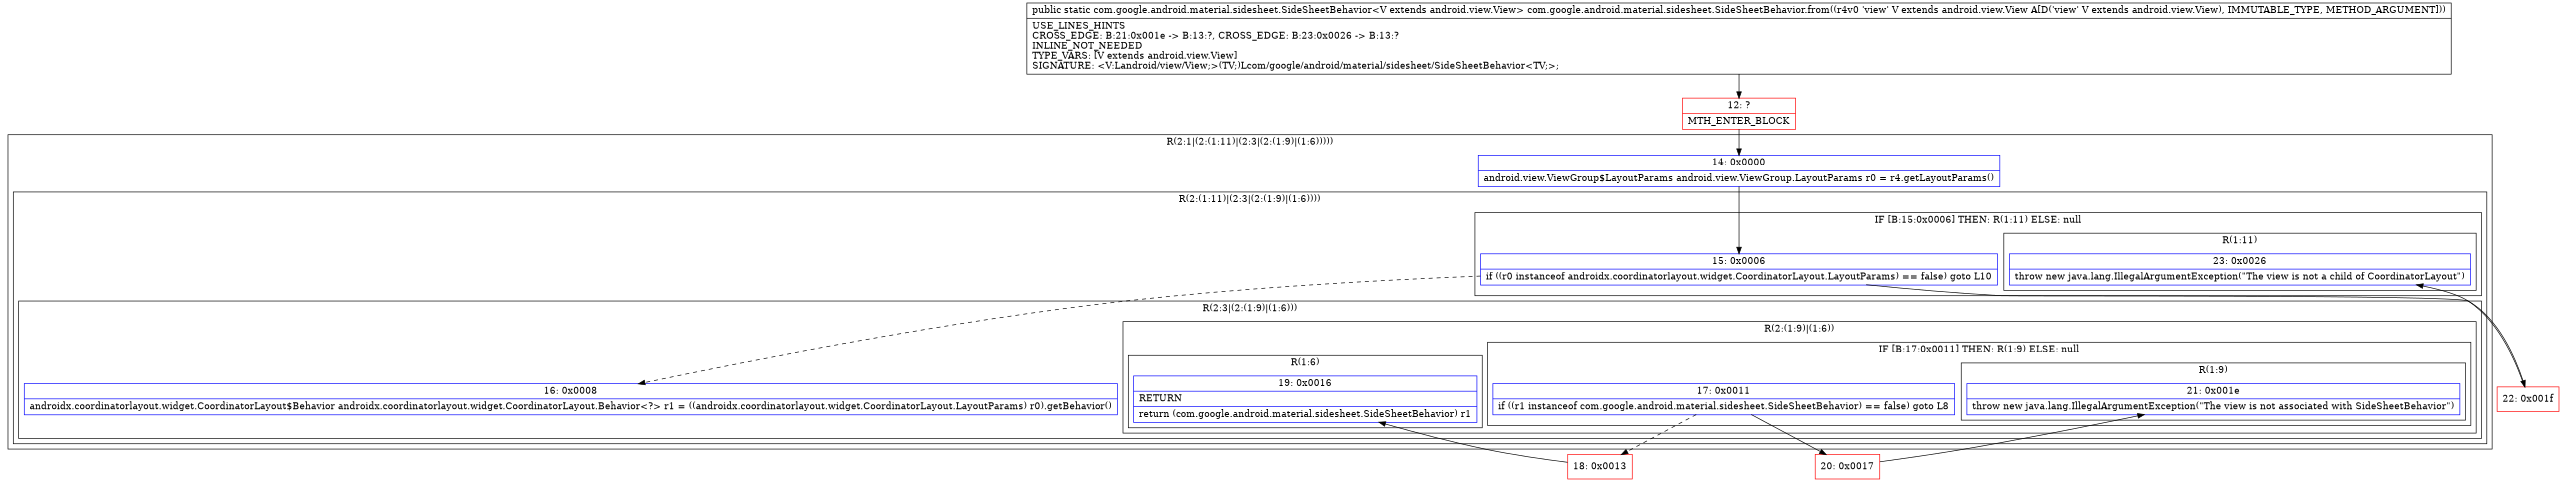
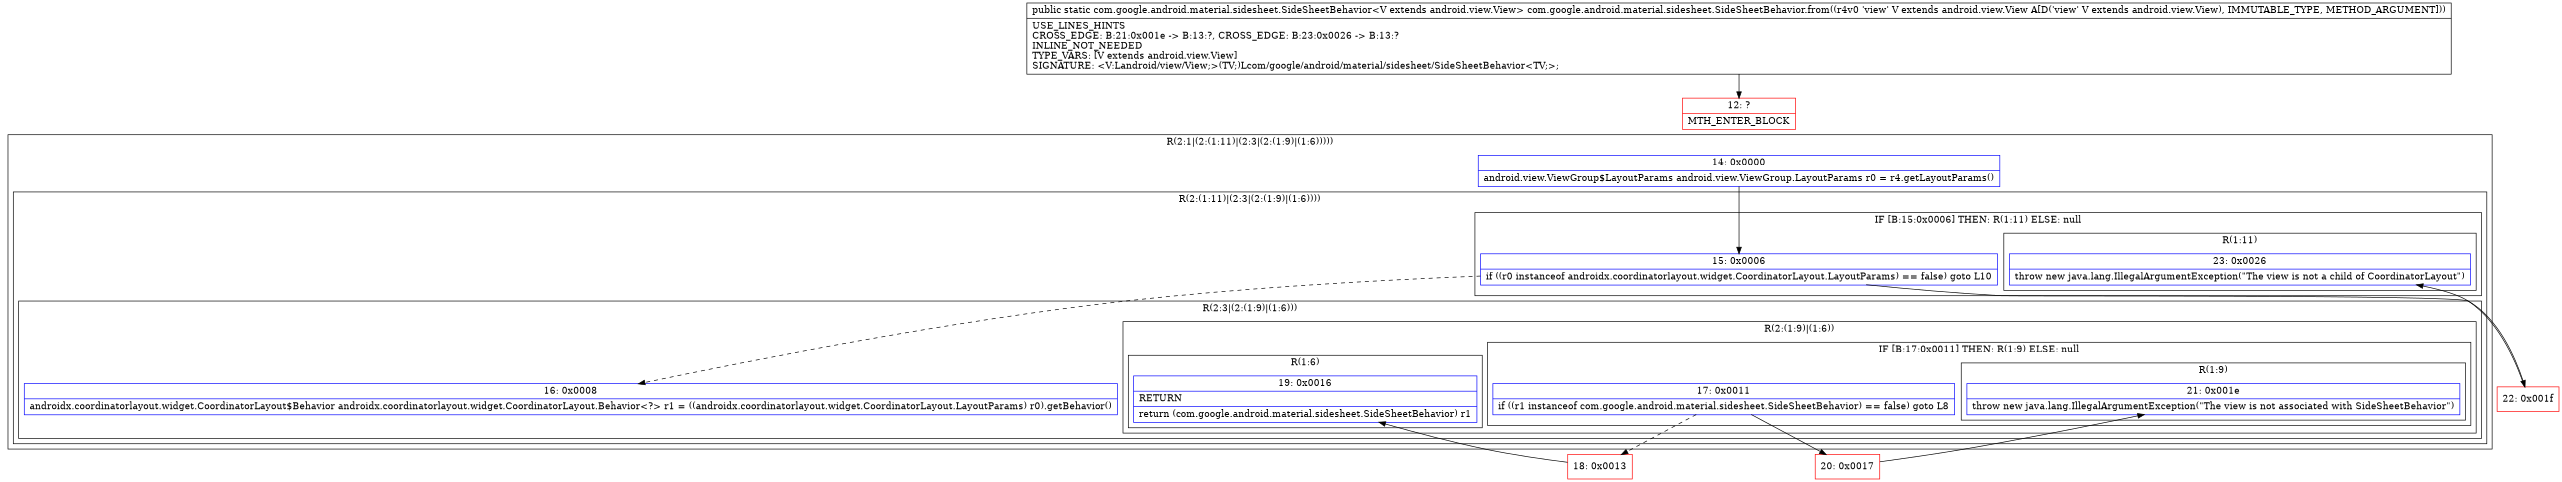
edge "12: ?" -> "14: 0x0000": removed
